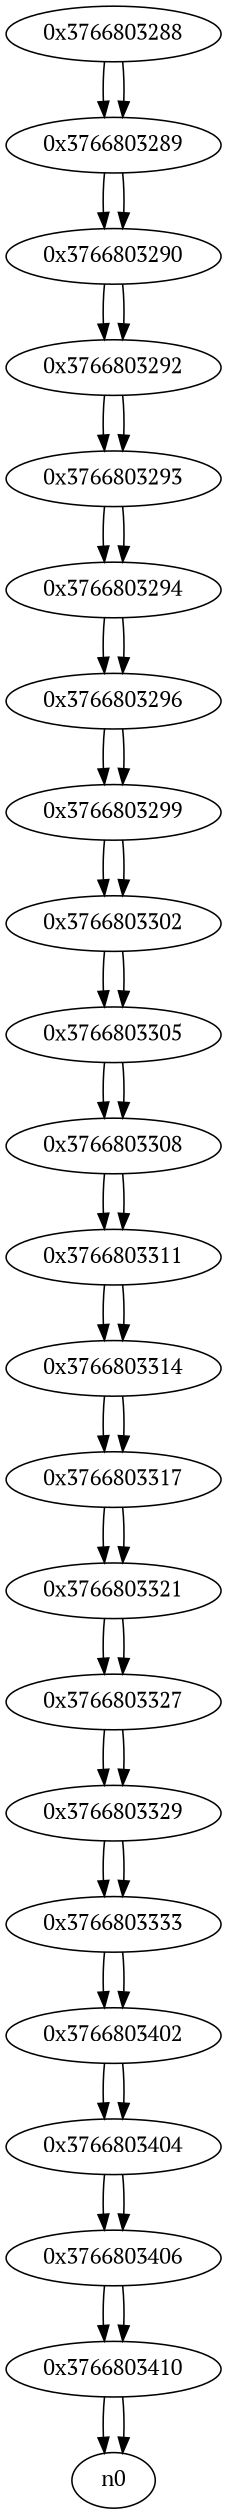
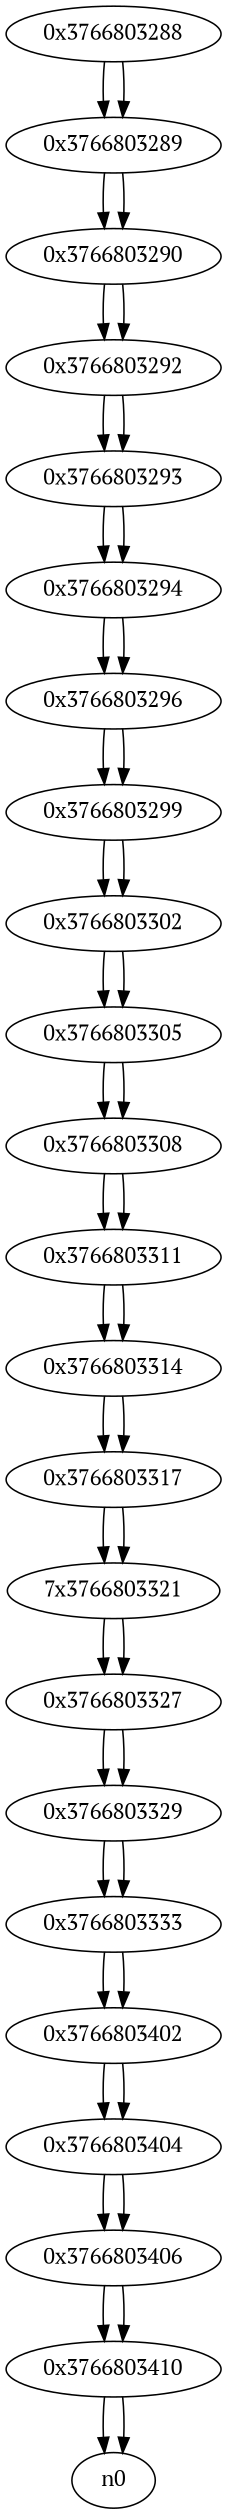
node "0x3766803321": label "0x3766803321" -> "7x3766803321"
